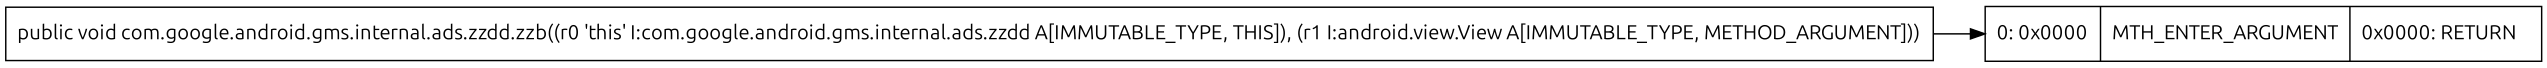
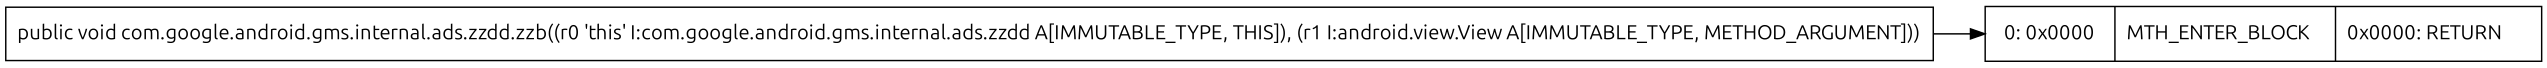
node "0: 0x0000": text "MTH_ENTER_ARGUMENT" -> "MTH_ENTER_BLOCK"
